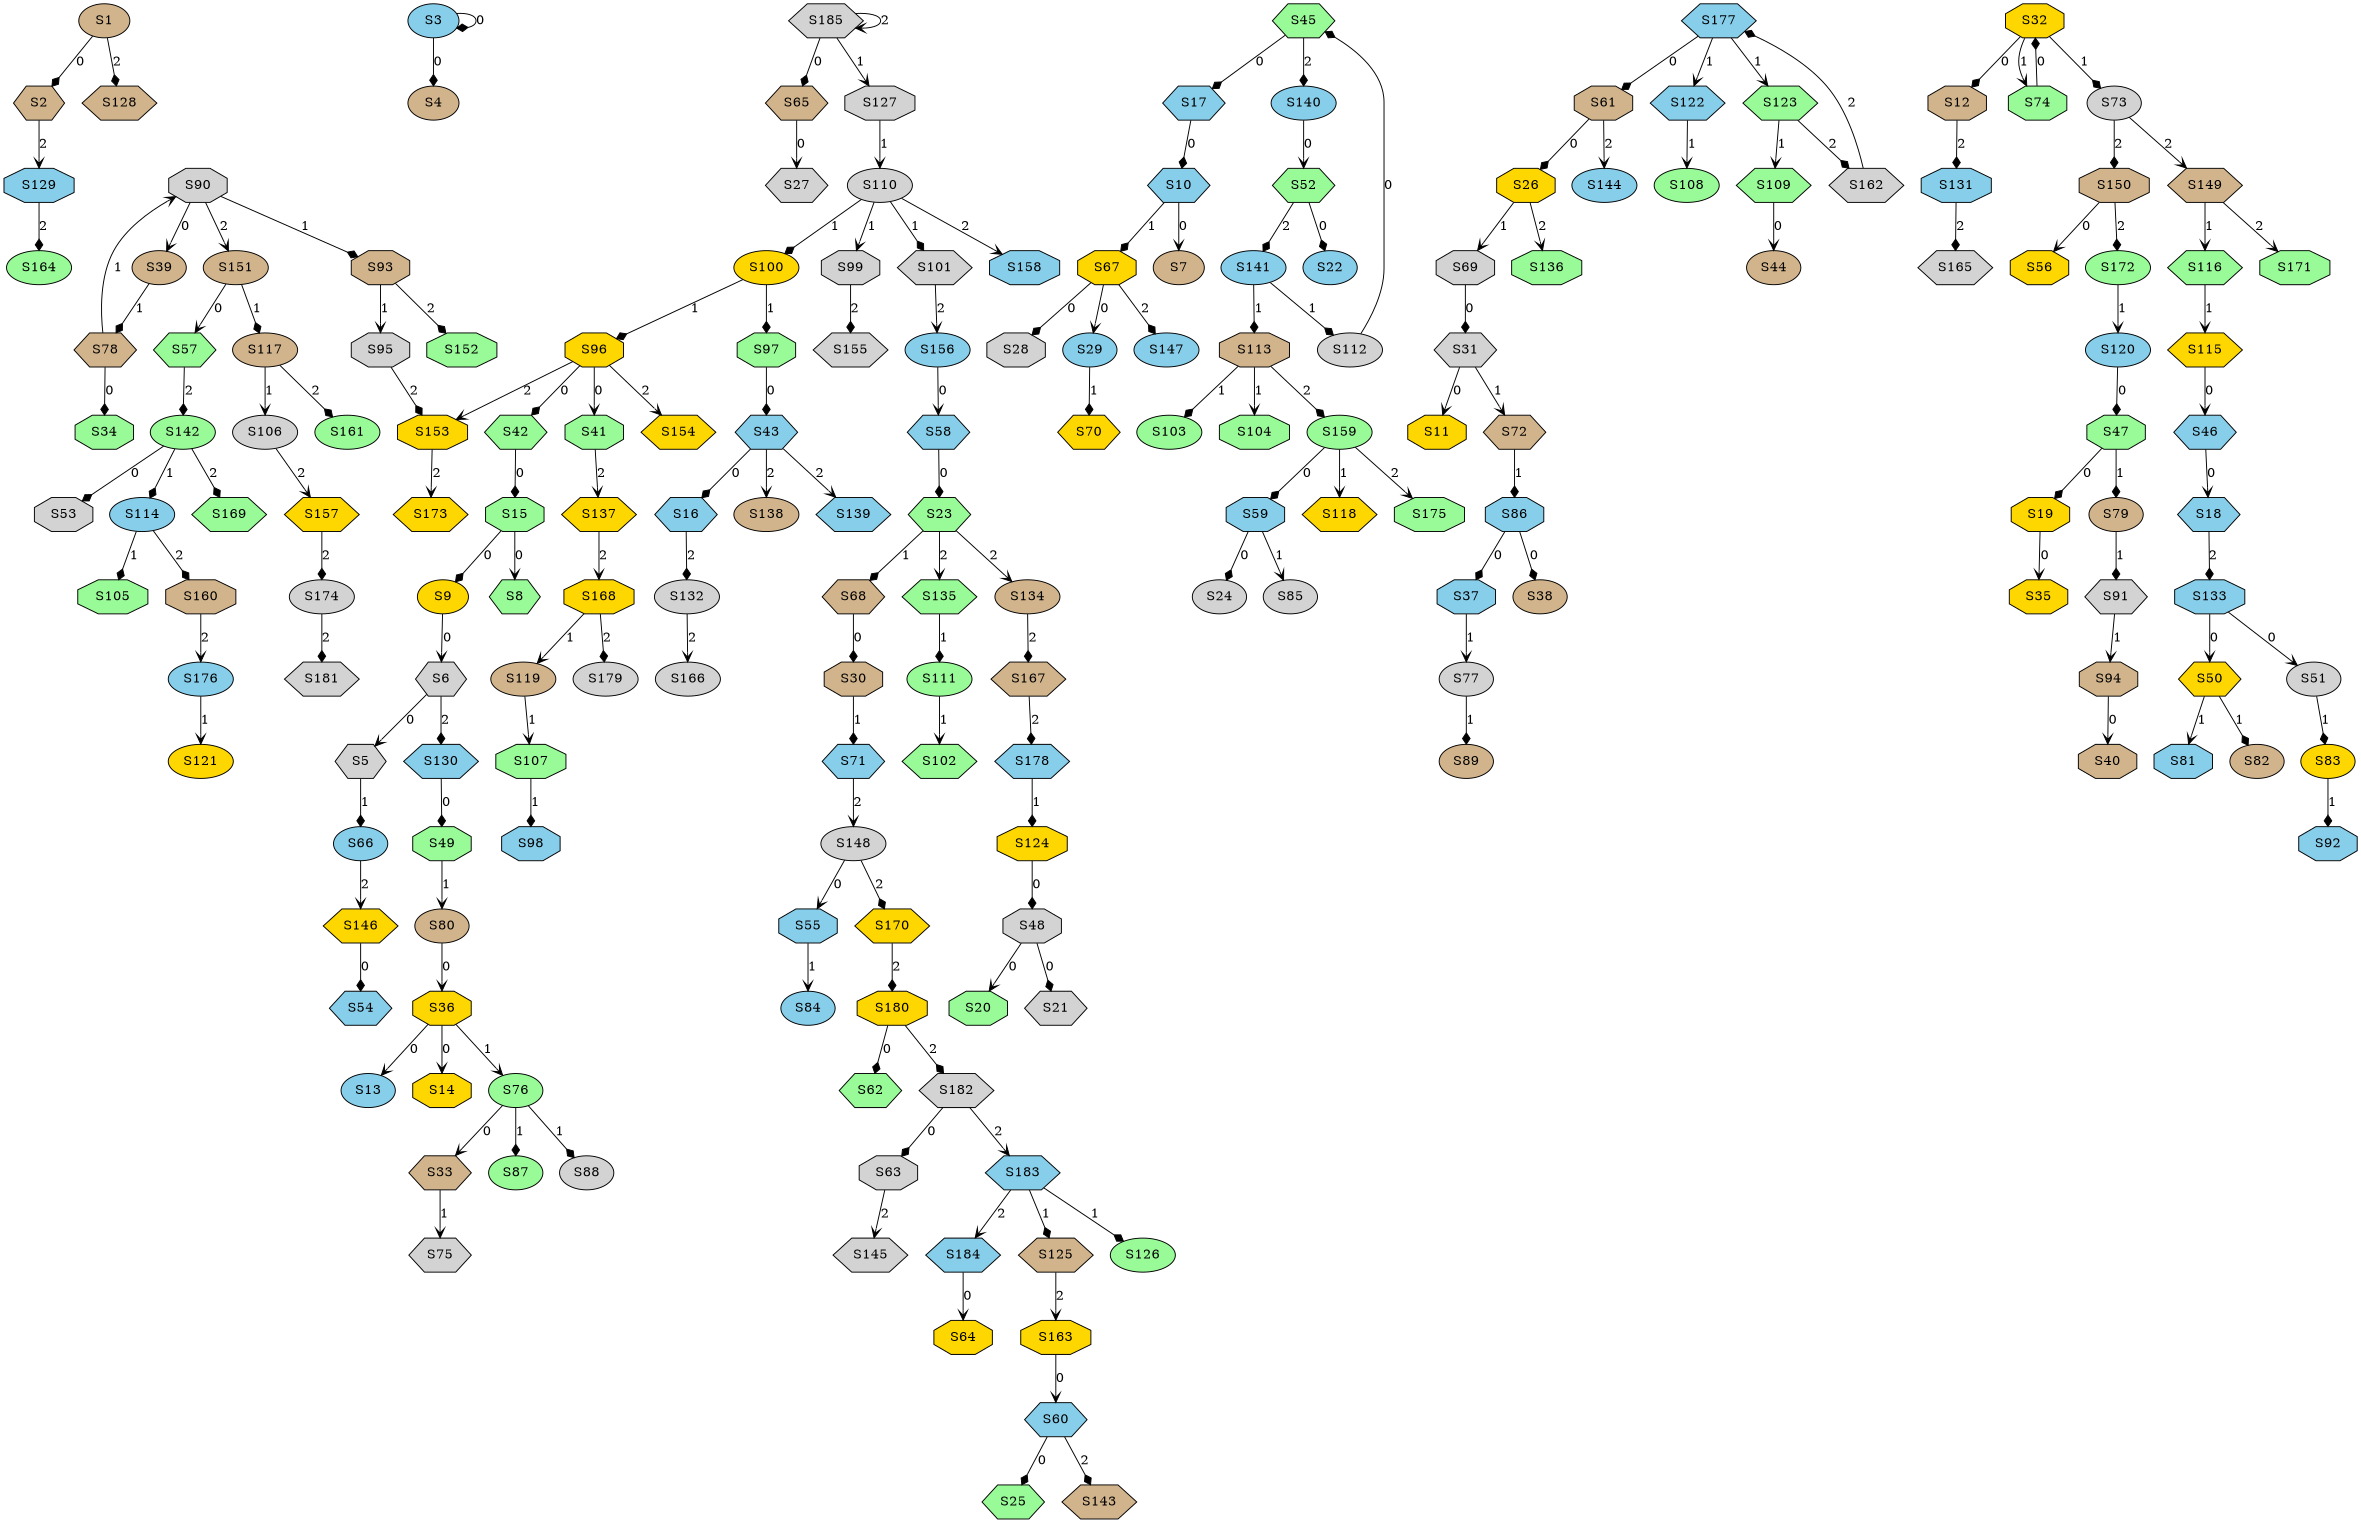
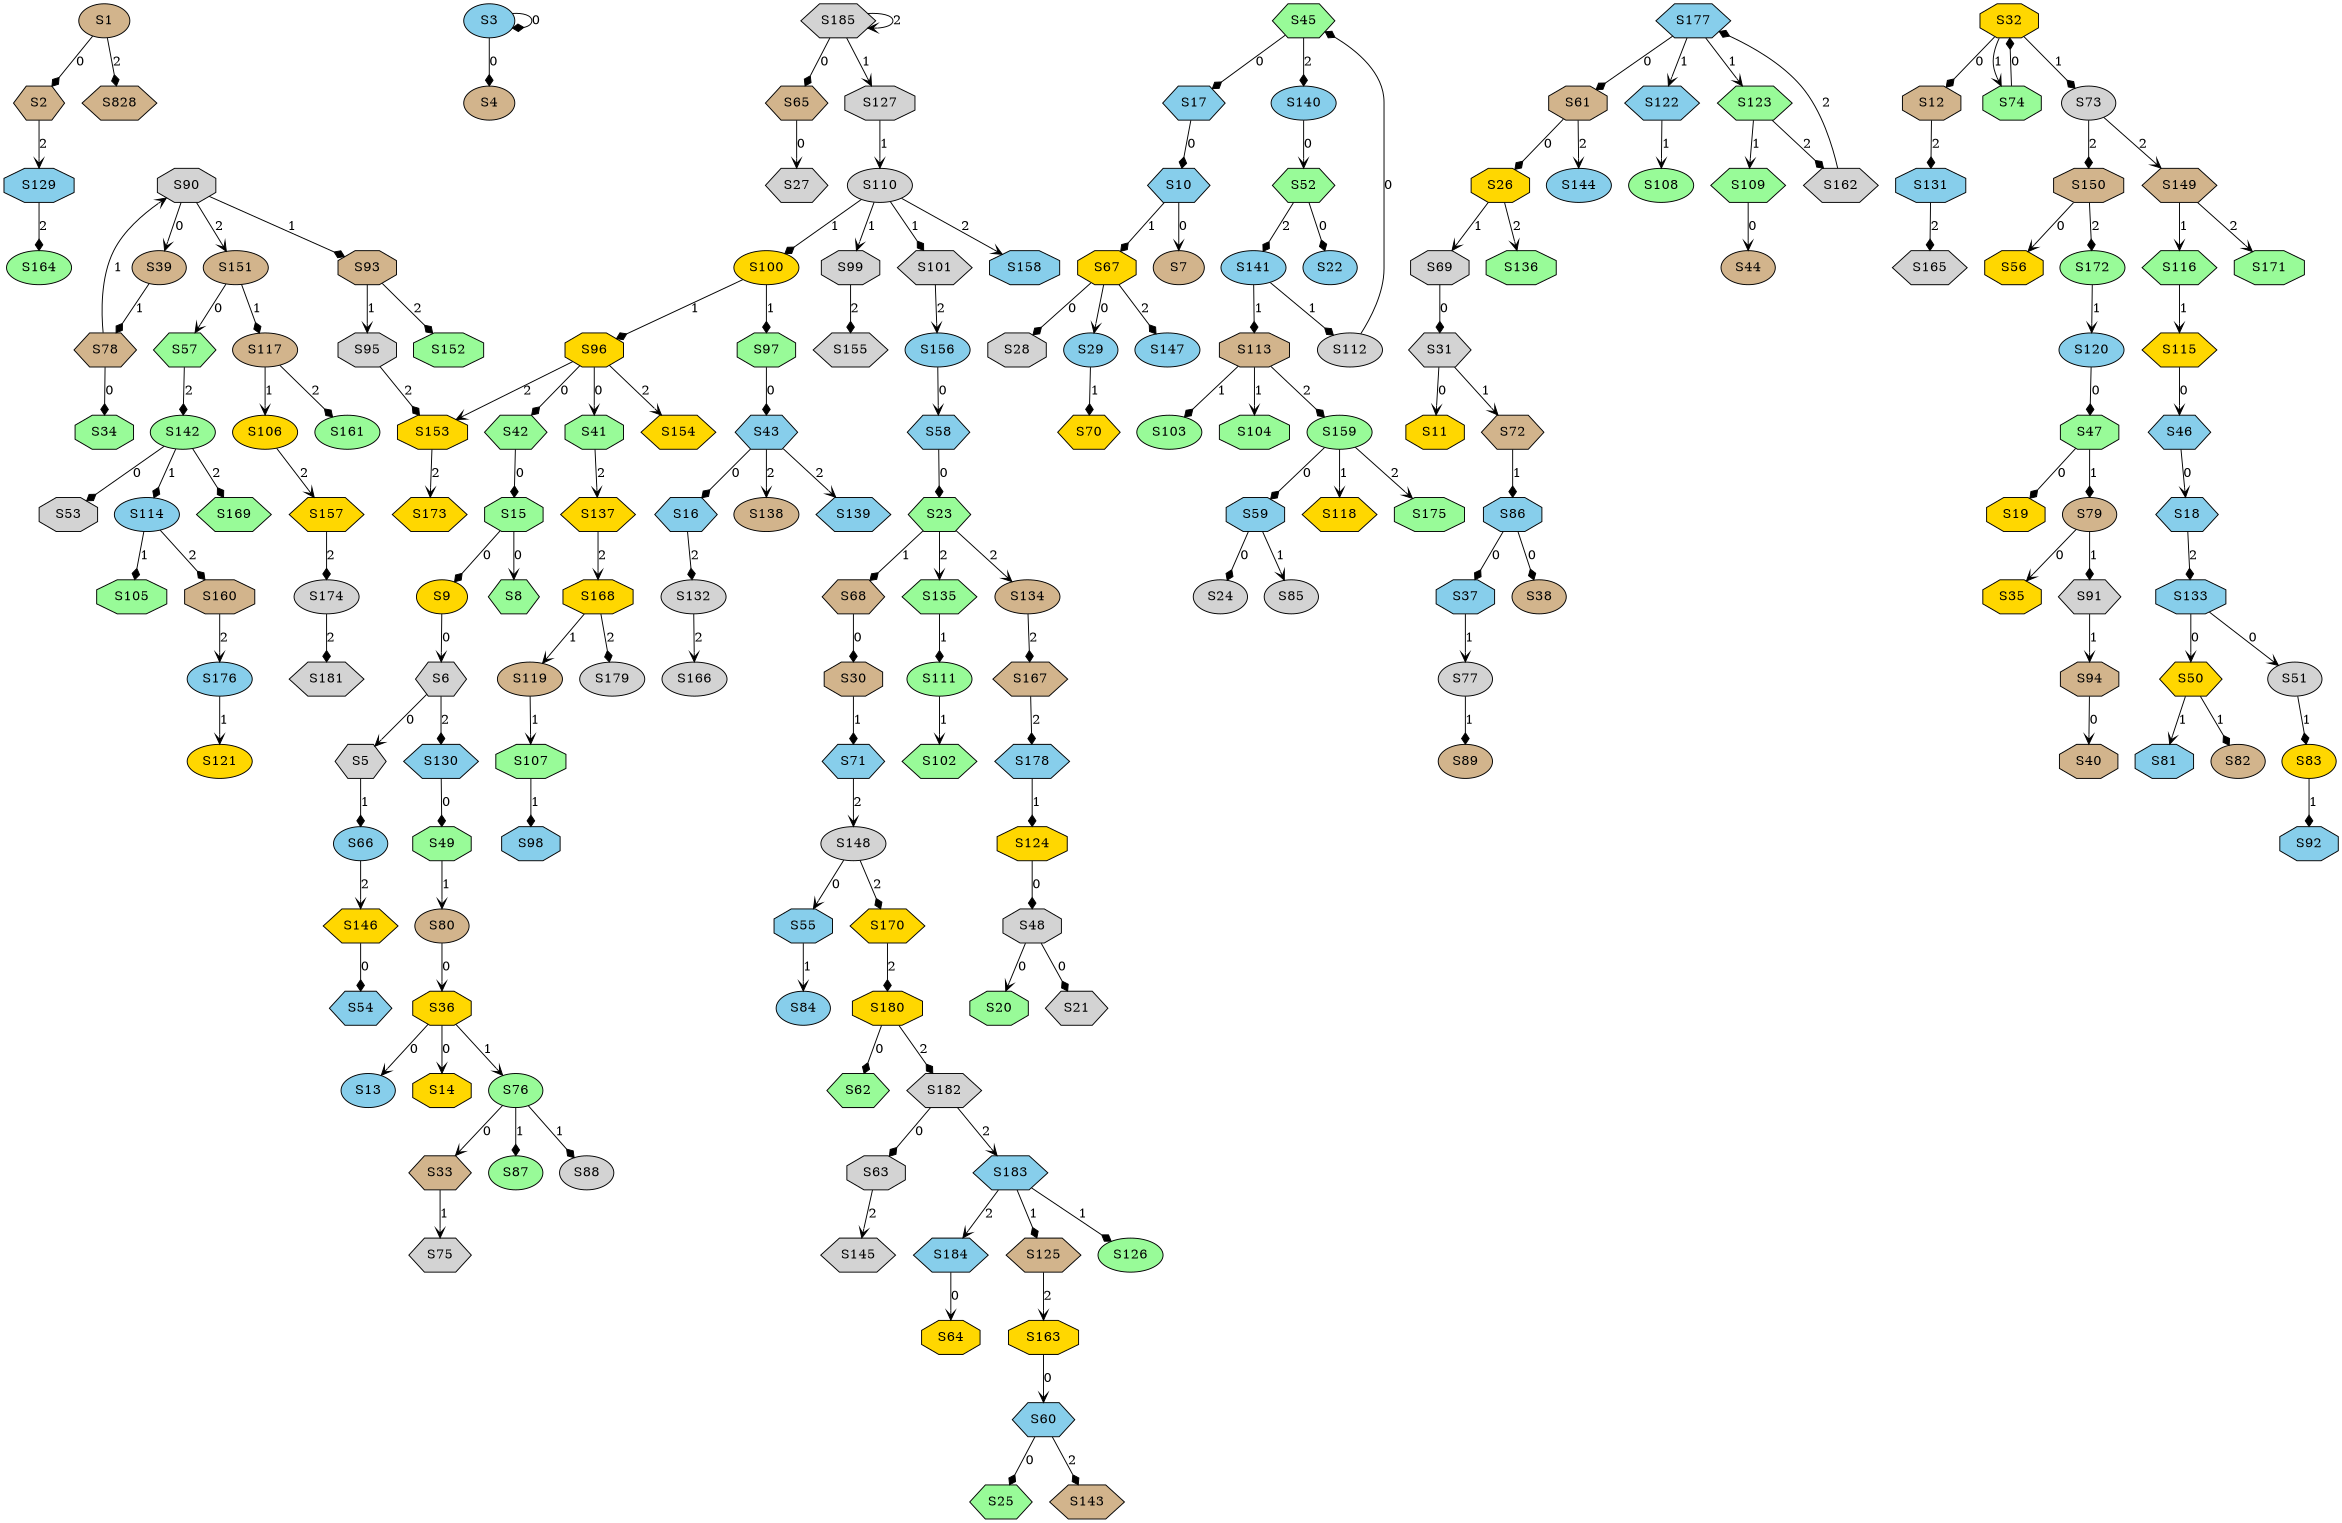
node "S128": label "S128" -> "S828"
node "S106": fillcolor lightgrey -> gold
edge "S19" -> "S35": now "S79" -> "S35"
